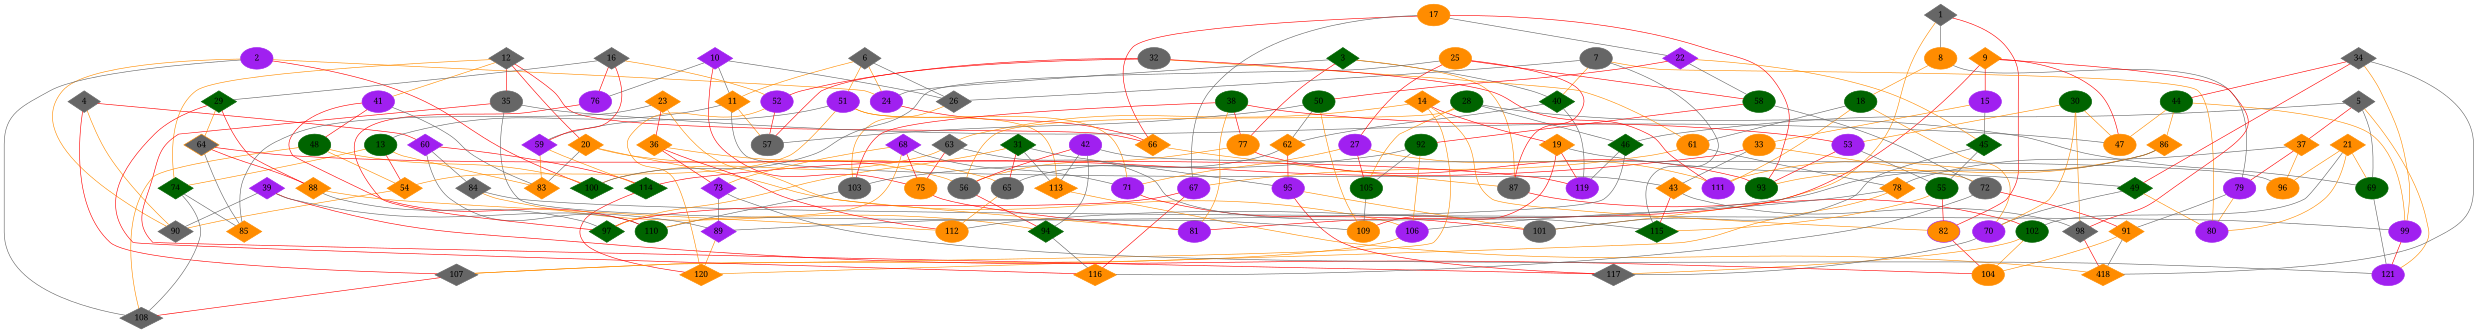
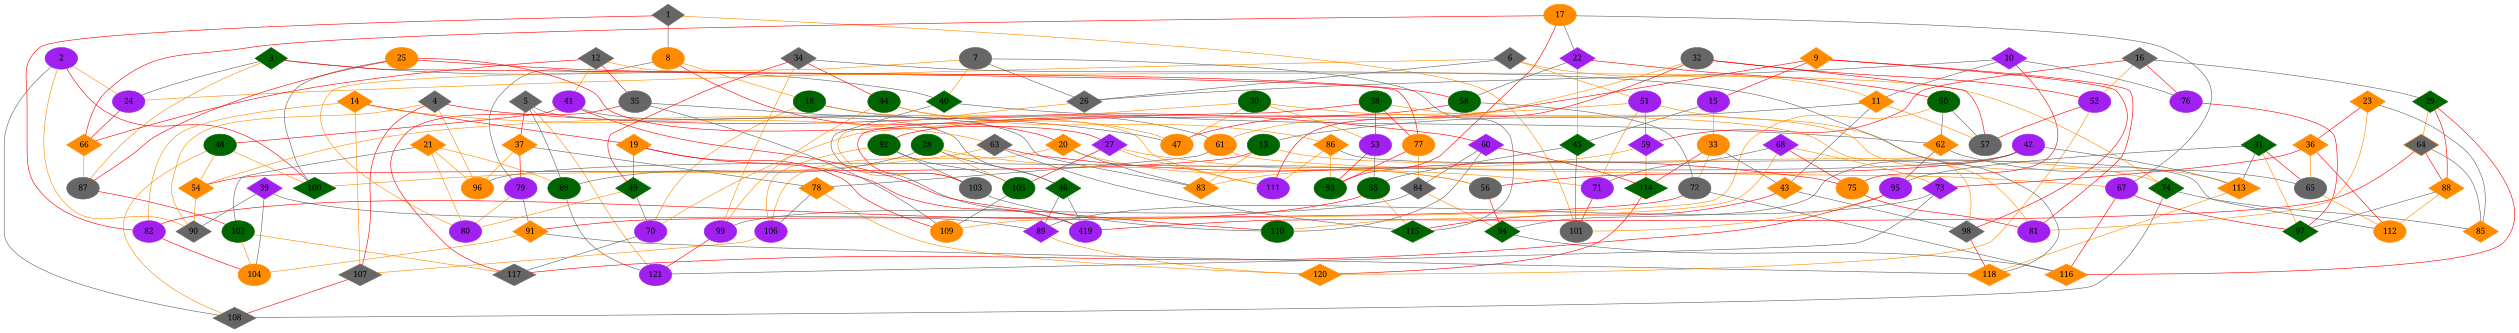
edge "12" -- "20": now "8" -- "20"
edge "4" -- "96": added
node "27": shape ellipse -> diamond
edge "77" -- "56": now "77" -- "84"
node "119": label "119" -> "419"
node "82": fillcolor darkorange -> purple
edge "39" -- "104": color red -> gray40
node "418": label "418" -> "118"
